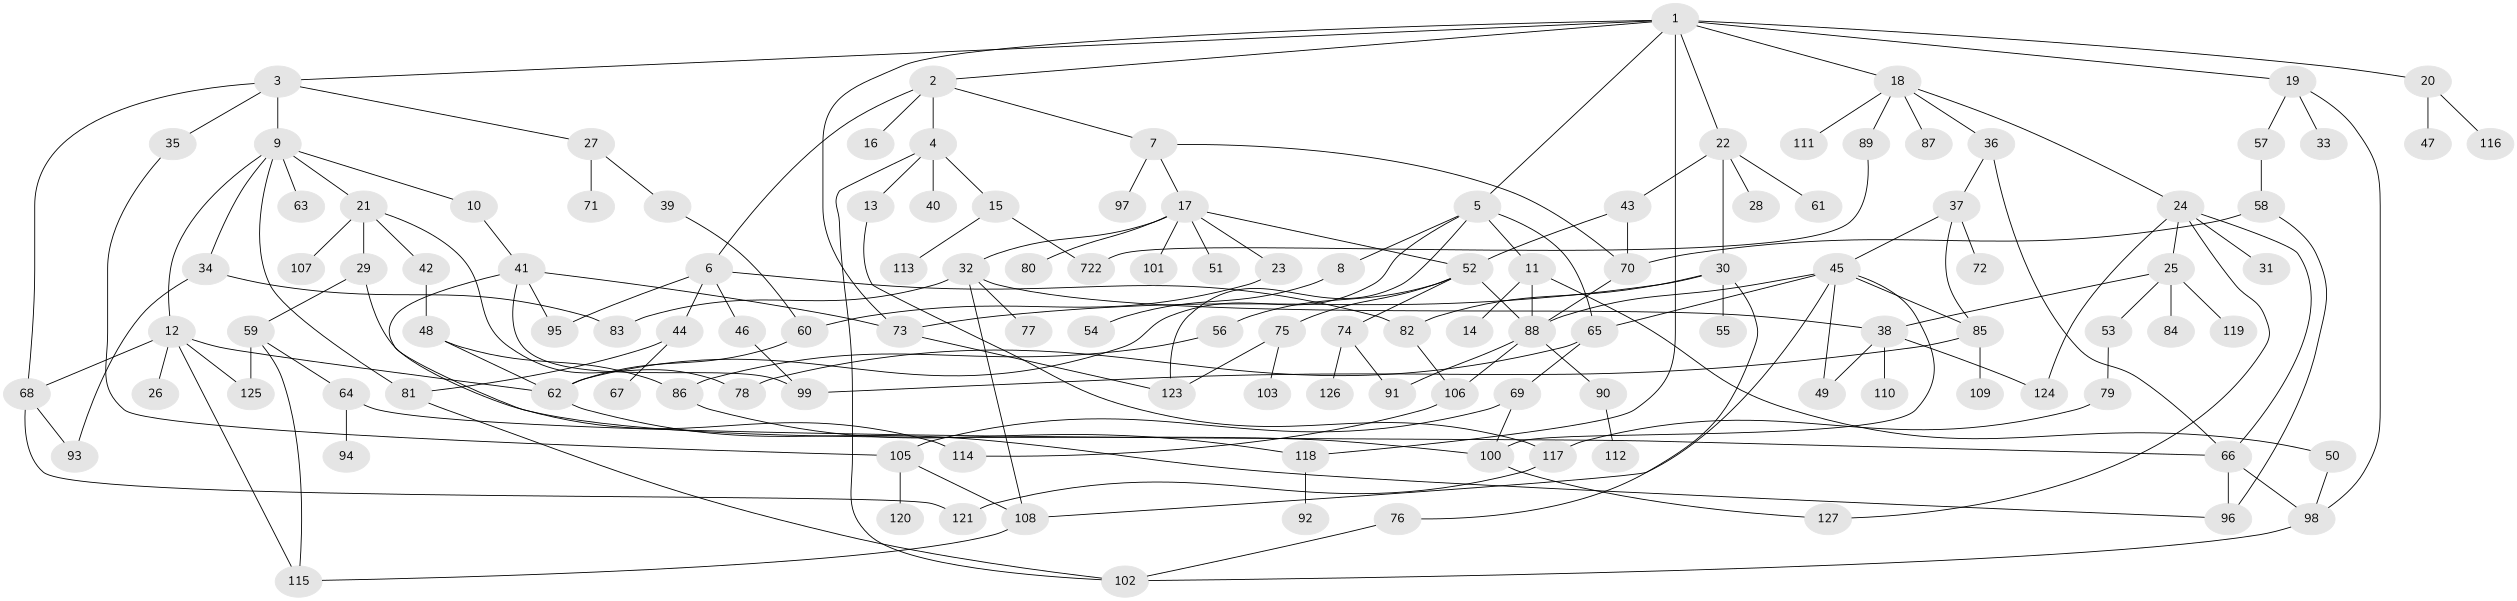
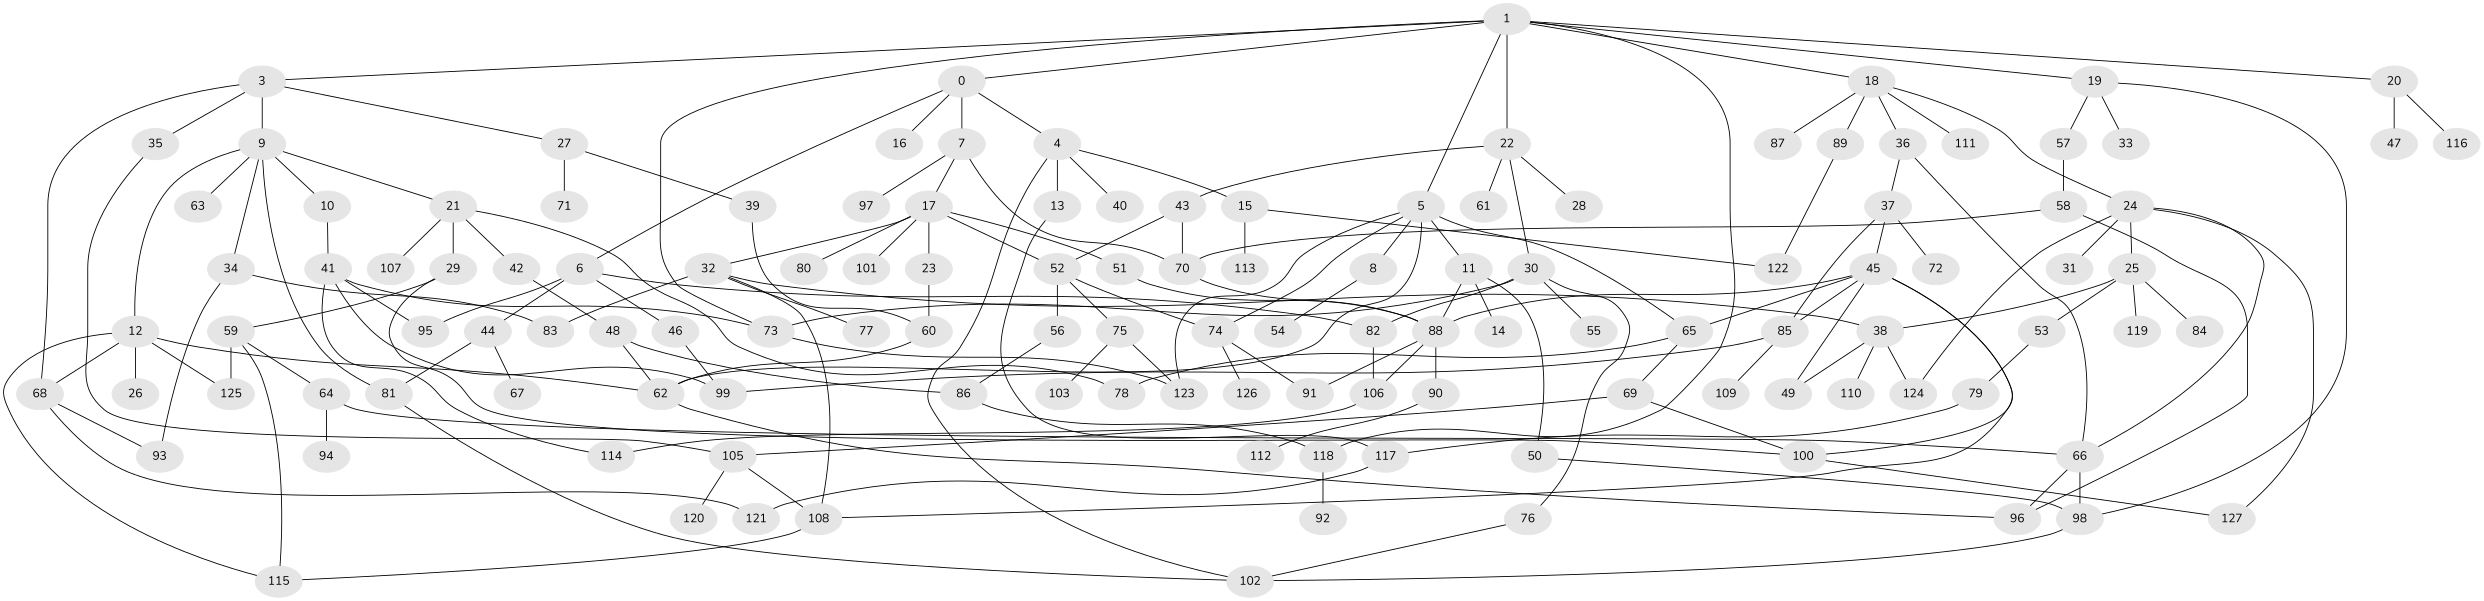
node "2": label "2" -> "0"
node "722": label "722" -> "122"
edge "5" -- "74": added
edge "52" -- "88": now "51" -- "88"
